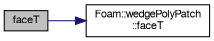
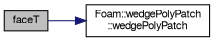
node "Foam::wedgePolyPatch ::faceT": label "Foam::wedgePolyPatch ::faceT" -> "Foam::wedgePolyPatch ::wedgePolyPatch"
